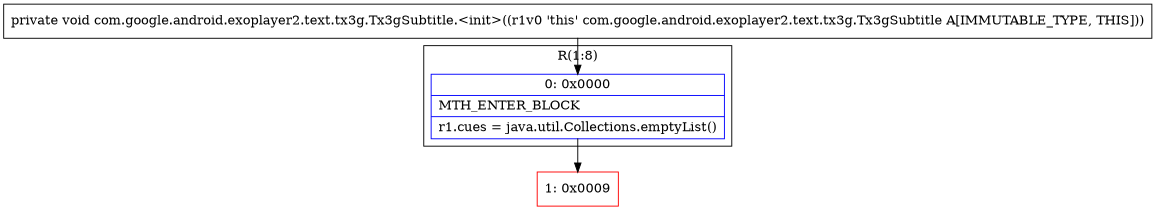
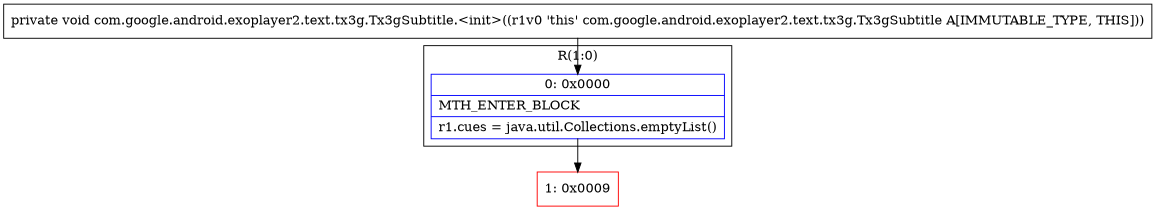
cluster "R(1:8)": label "R(1:8)" -> "R(1:0)"
